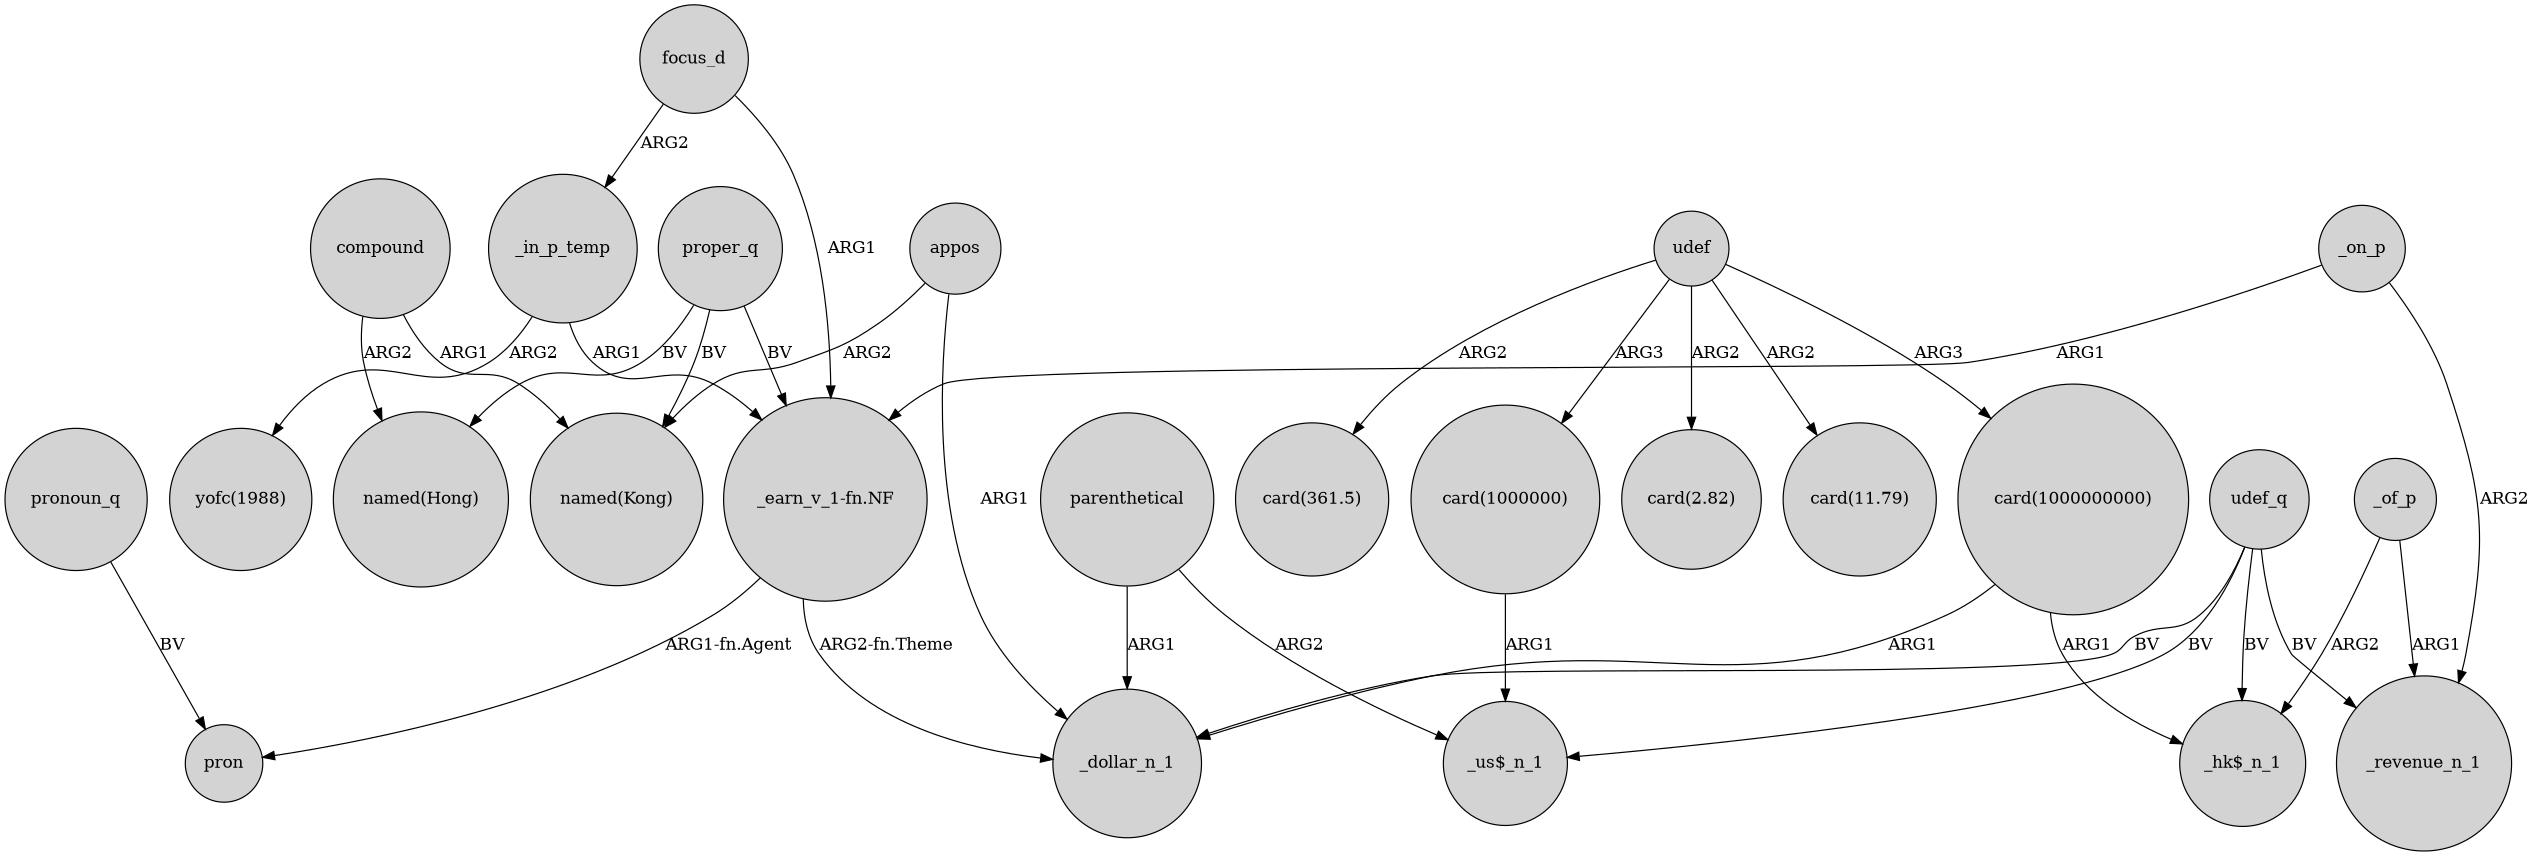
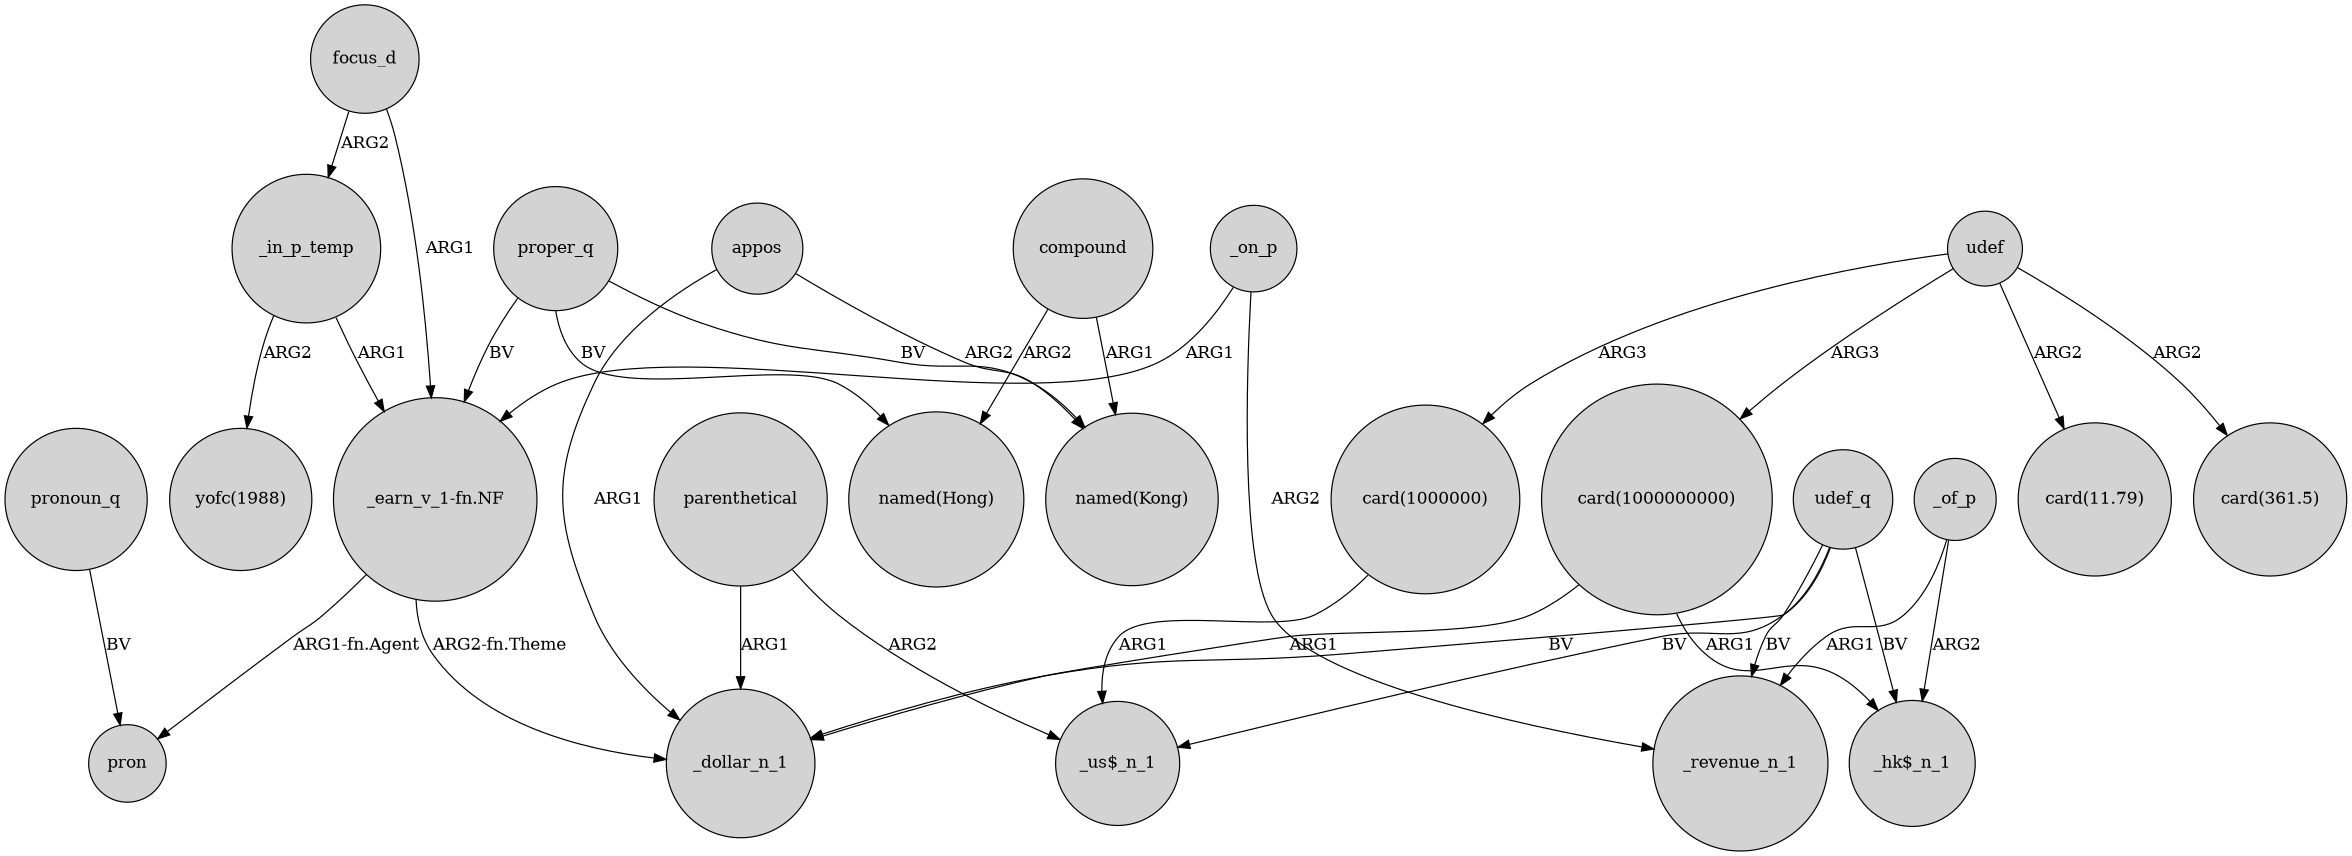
node "card(2.82)": removed
